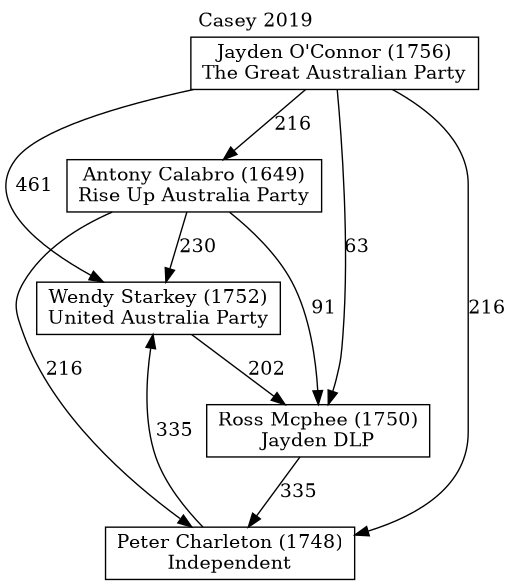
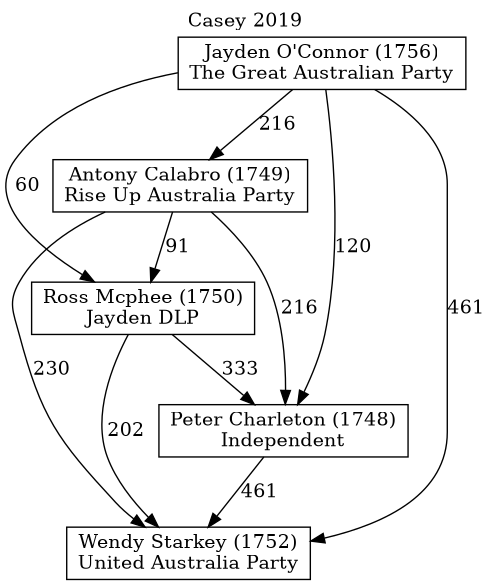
node "Antony Calabro (1649) Rise Up Australia Party": label "Antony Calabro (1649) Rise Up Australia Party" -> "Antony Calabro (1749) Rise Up Australia Party"
edge "Jayden O'Connor (1756) The Great Australian Party" -> "Ross Mcphee (1750) Jayden DLP": label "63" -> "60"
edge "Jayden O'Connor (1756) The Great Australian Party" -> "Peter Charleton (1748) Independent": label "216" -> "120"
edge "Wendy Starkey (1752) United Australia Party" -> "Ross Mcphee (1750) Jayden DLP": reversed
edge "Peter Charleton (1748) Independent" -> "Wendy Starkey (1752) United Australia Party": label "335" -> "461"
edge "Ross Mcphee (1750) Jayden DLP" -> "Peter Charleton (1748) Independent": label "335" -> "333"
